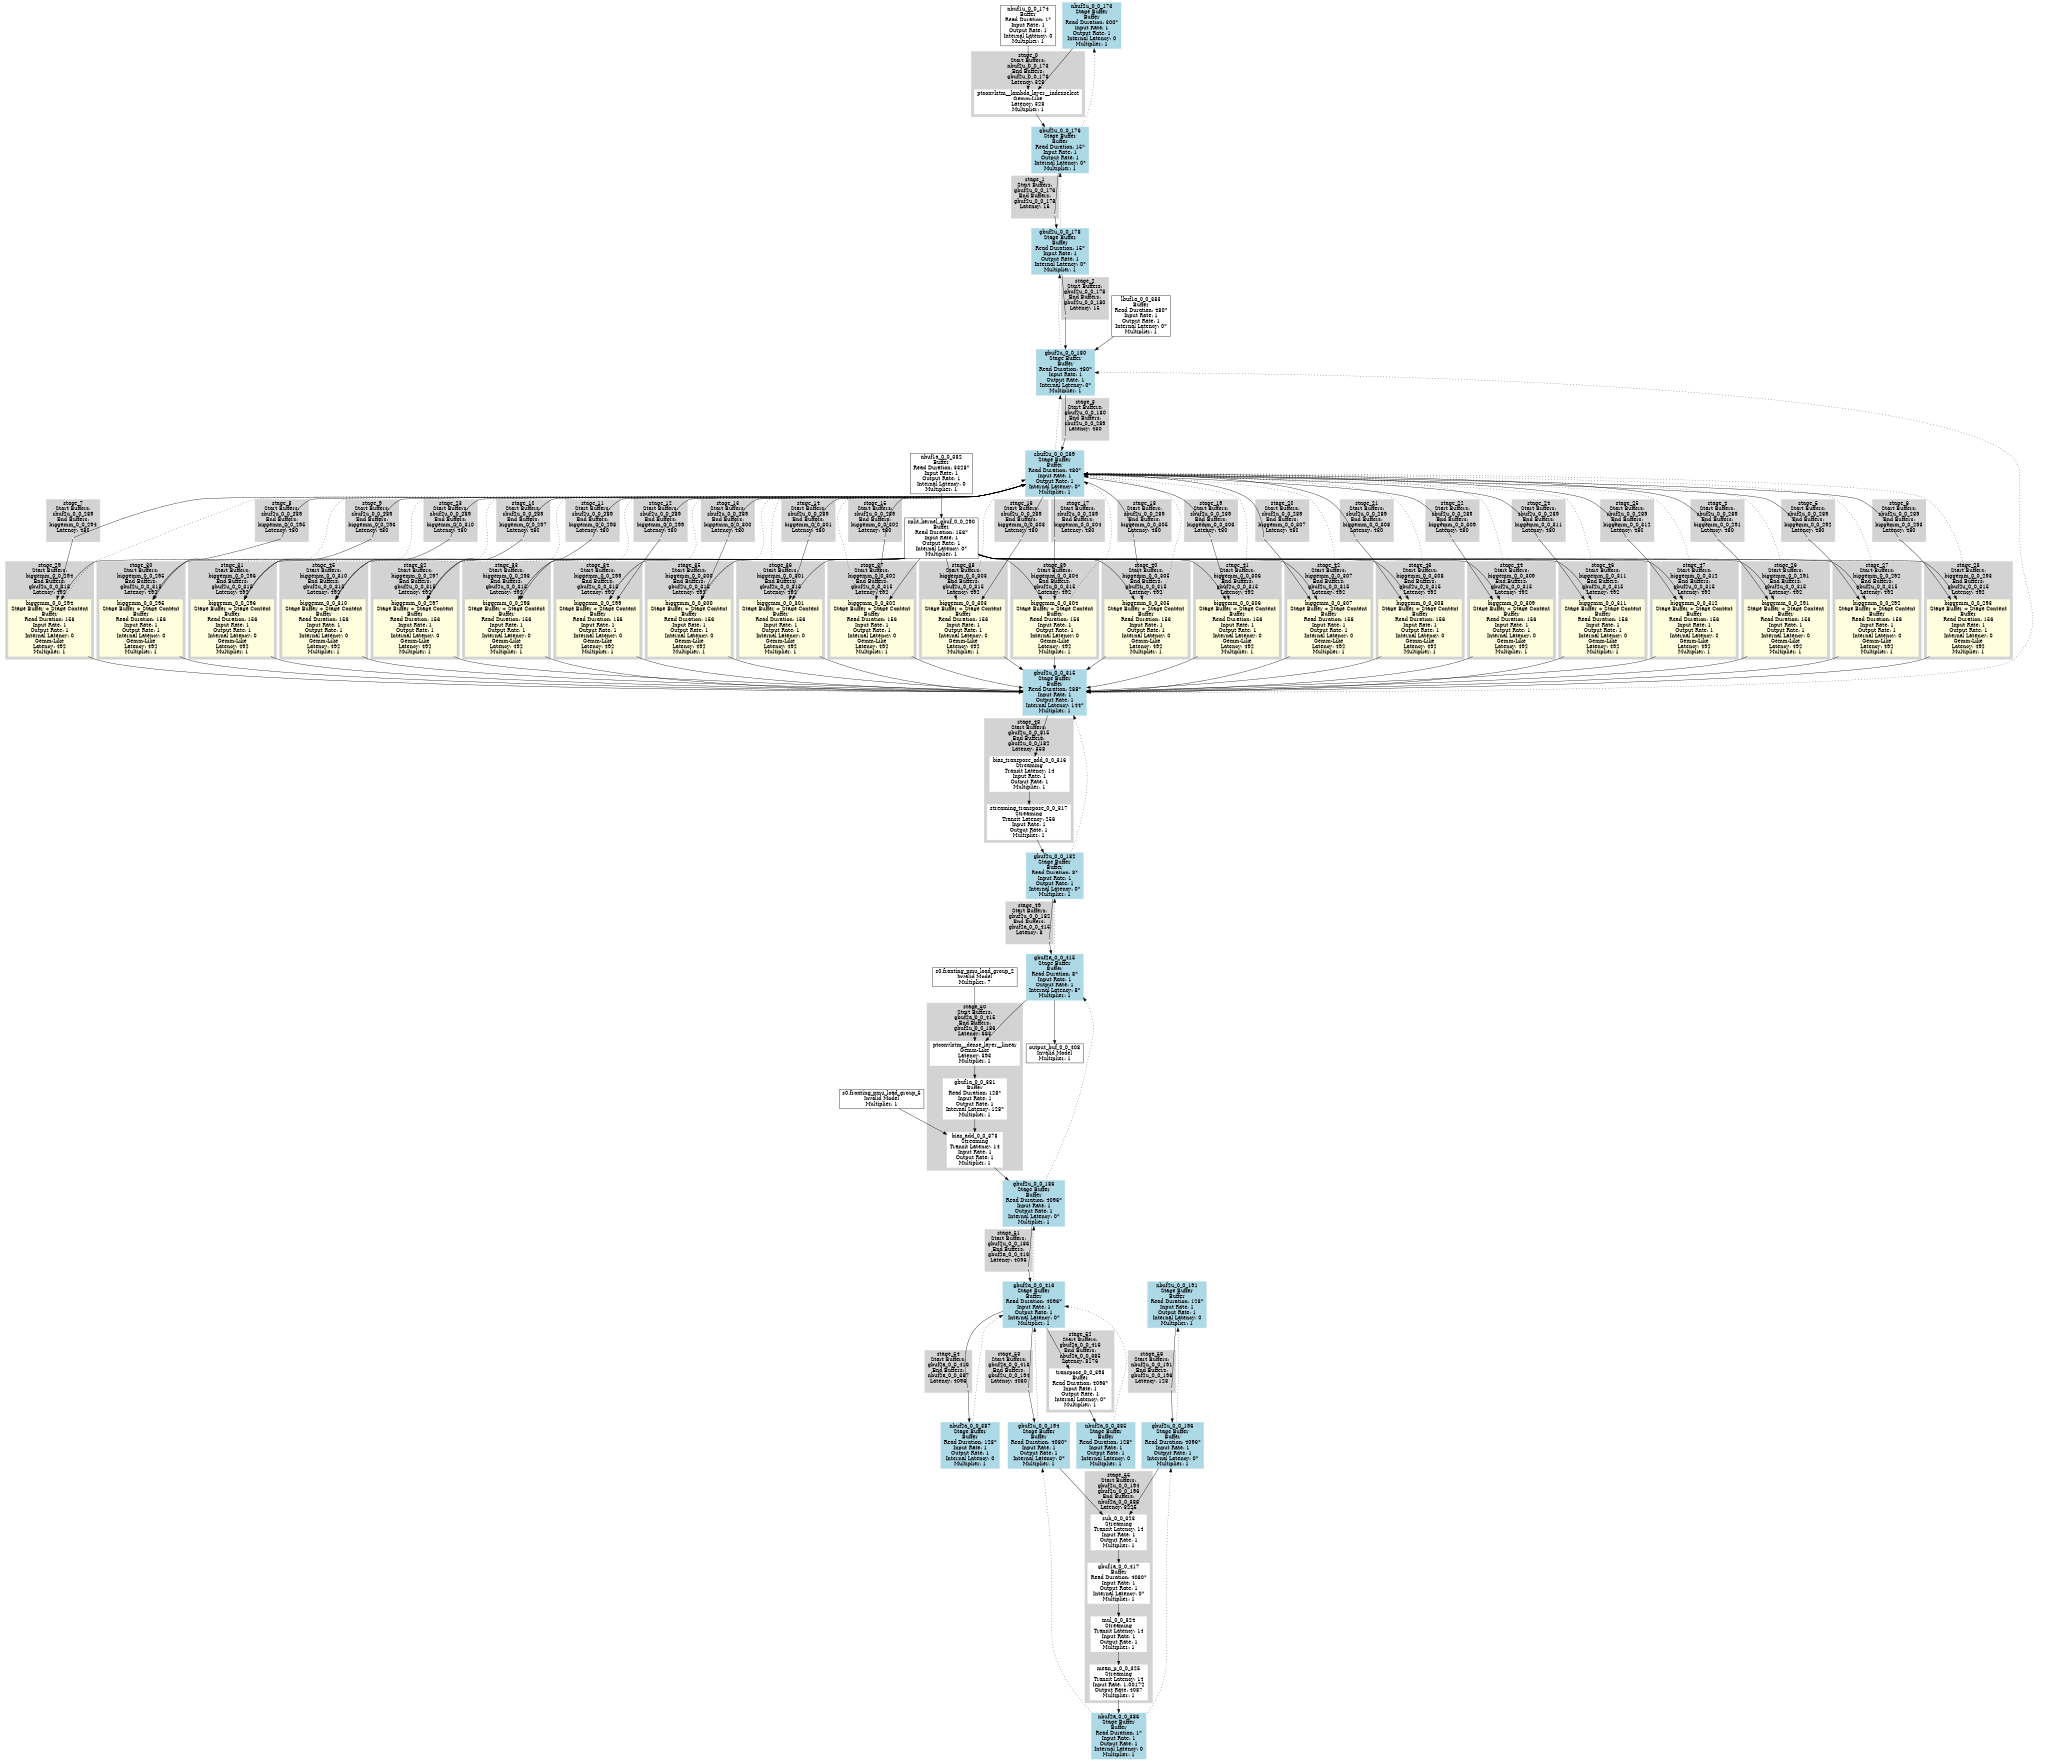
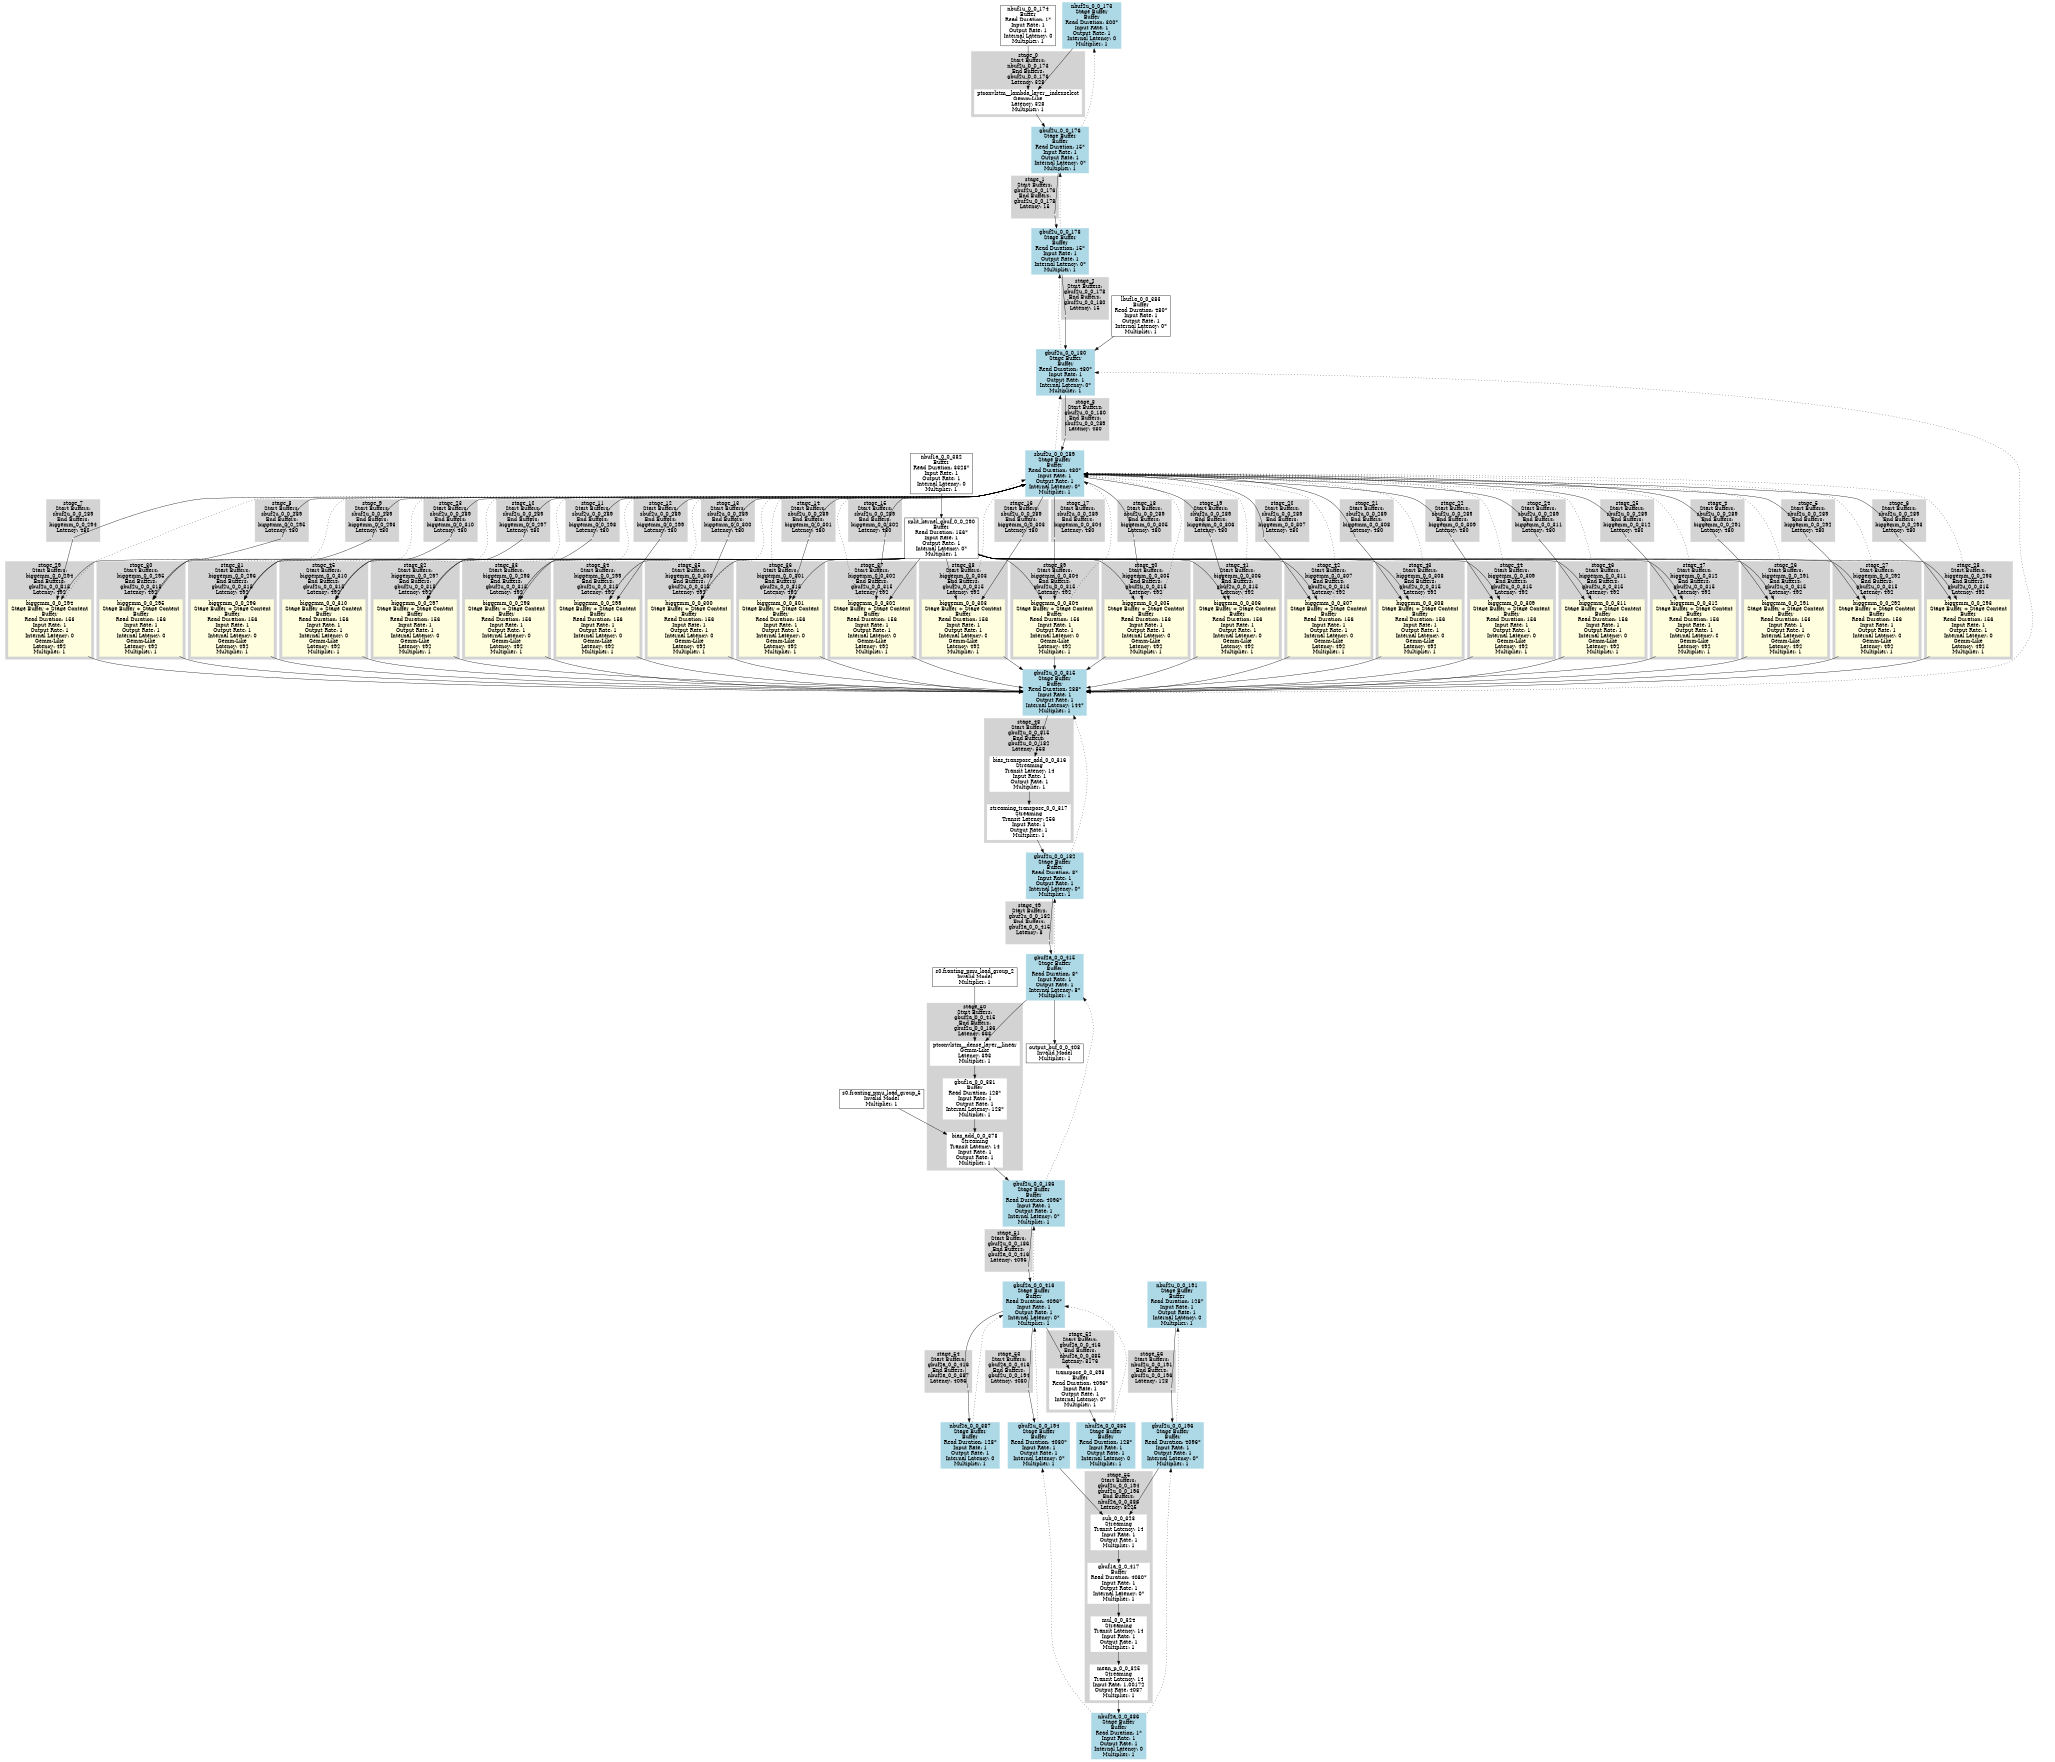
node "s0.fronting_pmu_load_group_2 Invalid Model Multiplier: 7": label "s0.fronting_pmu_load_group_2 Invalid Model Multiplier: 7" -> "s0.fronting_pmu_load_group_2 Invalid Model Multiplier: 1"
